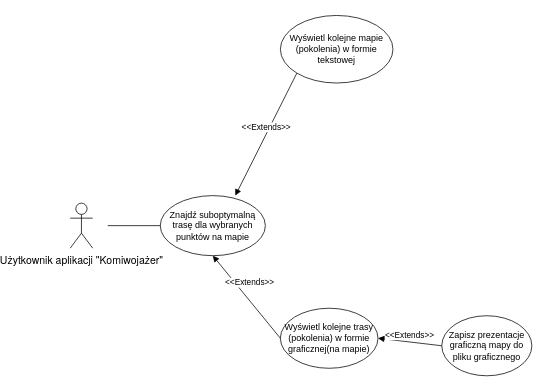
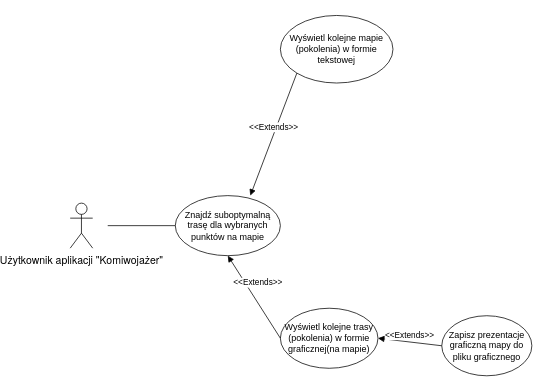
node "Znajdź suboptymalną trasę dla wybranych punktów na mapie": moved (213, 225) -> (228, 225)
